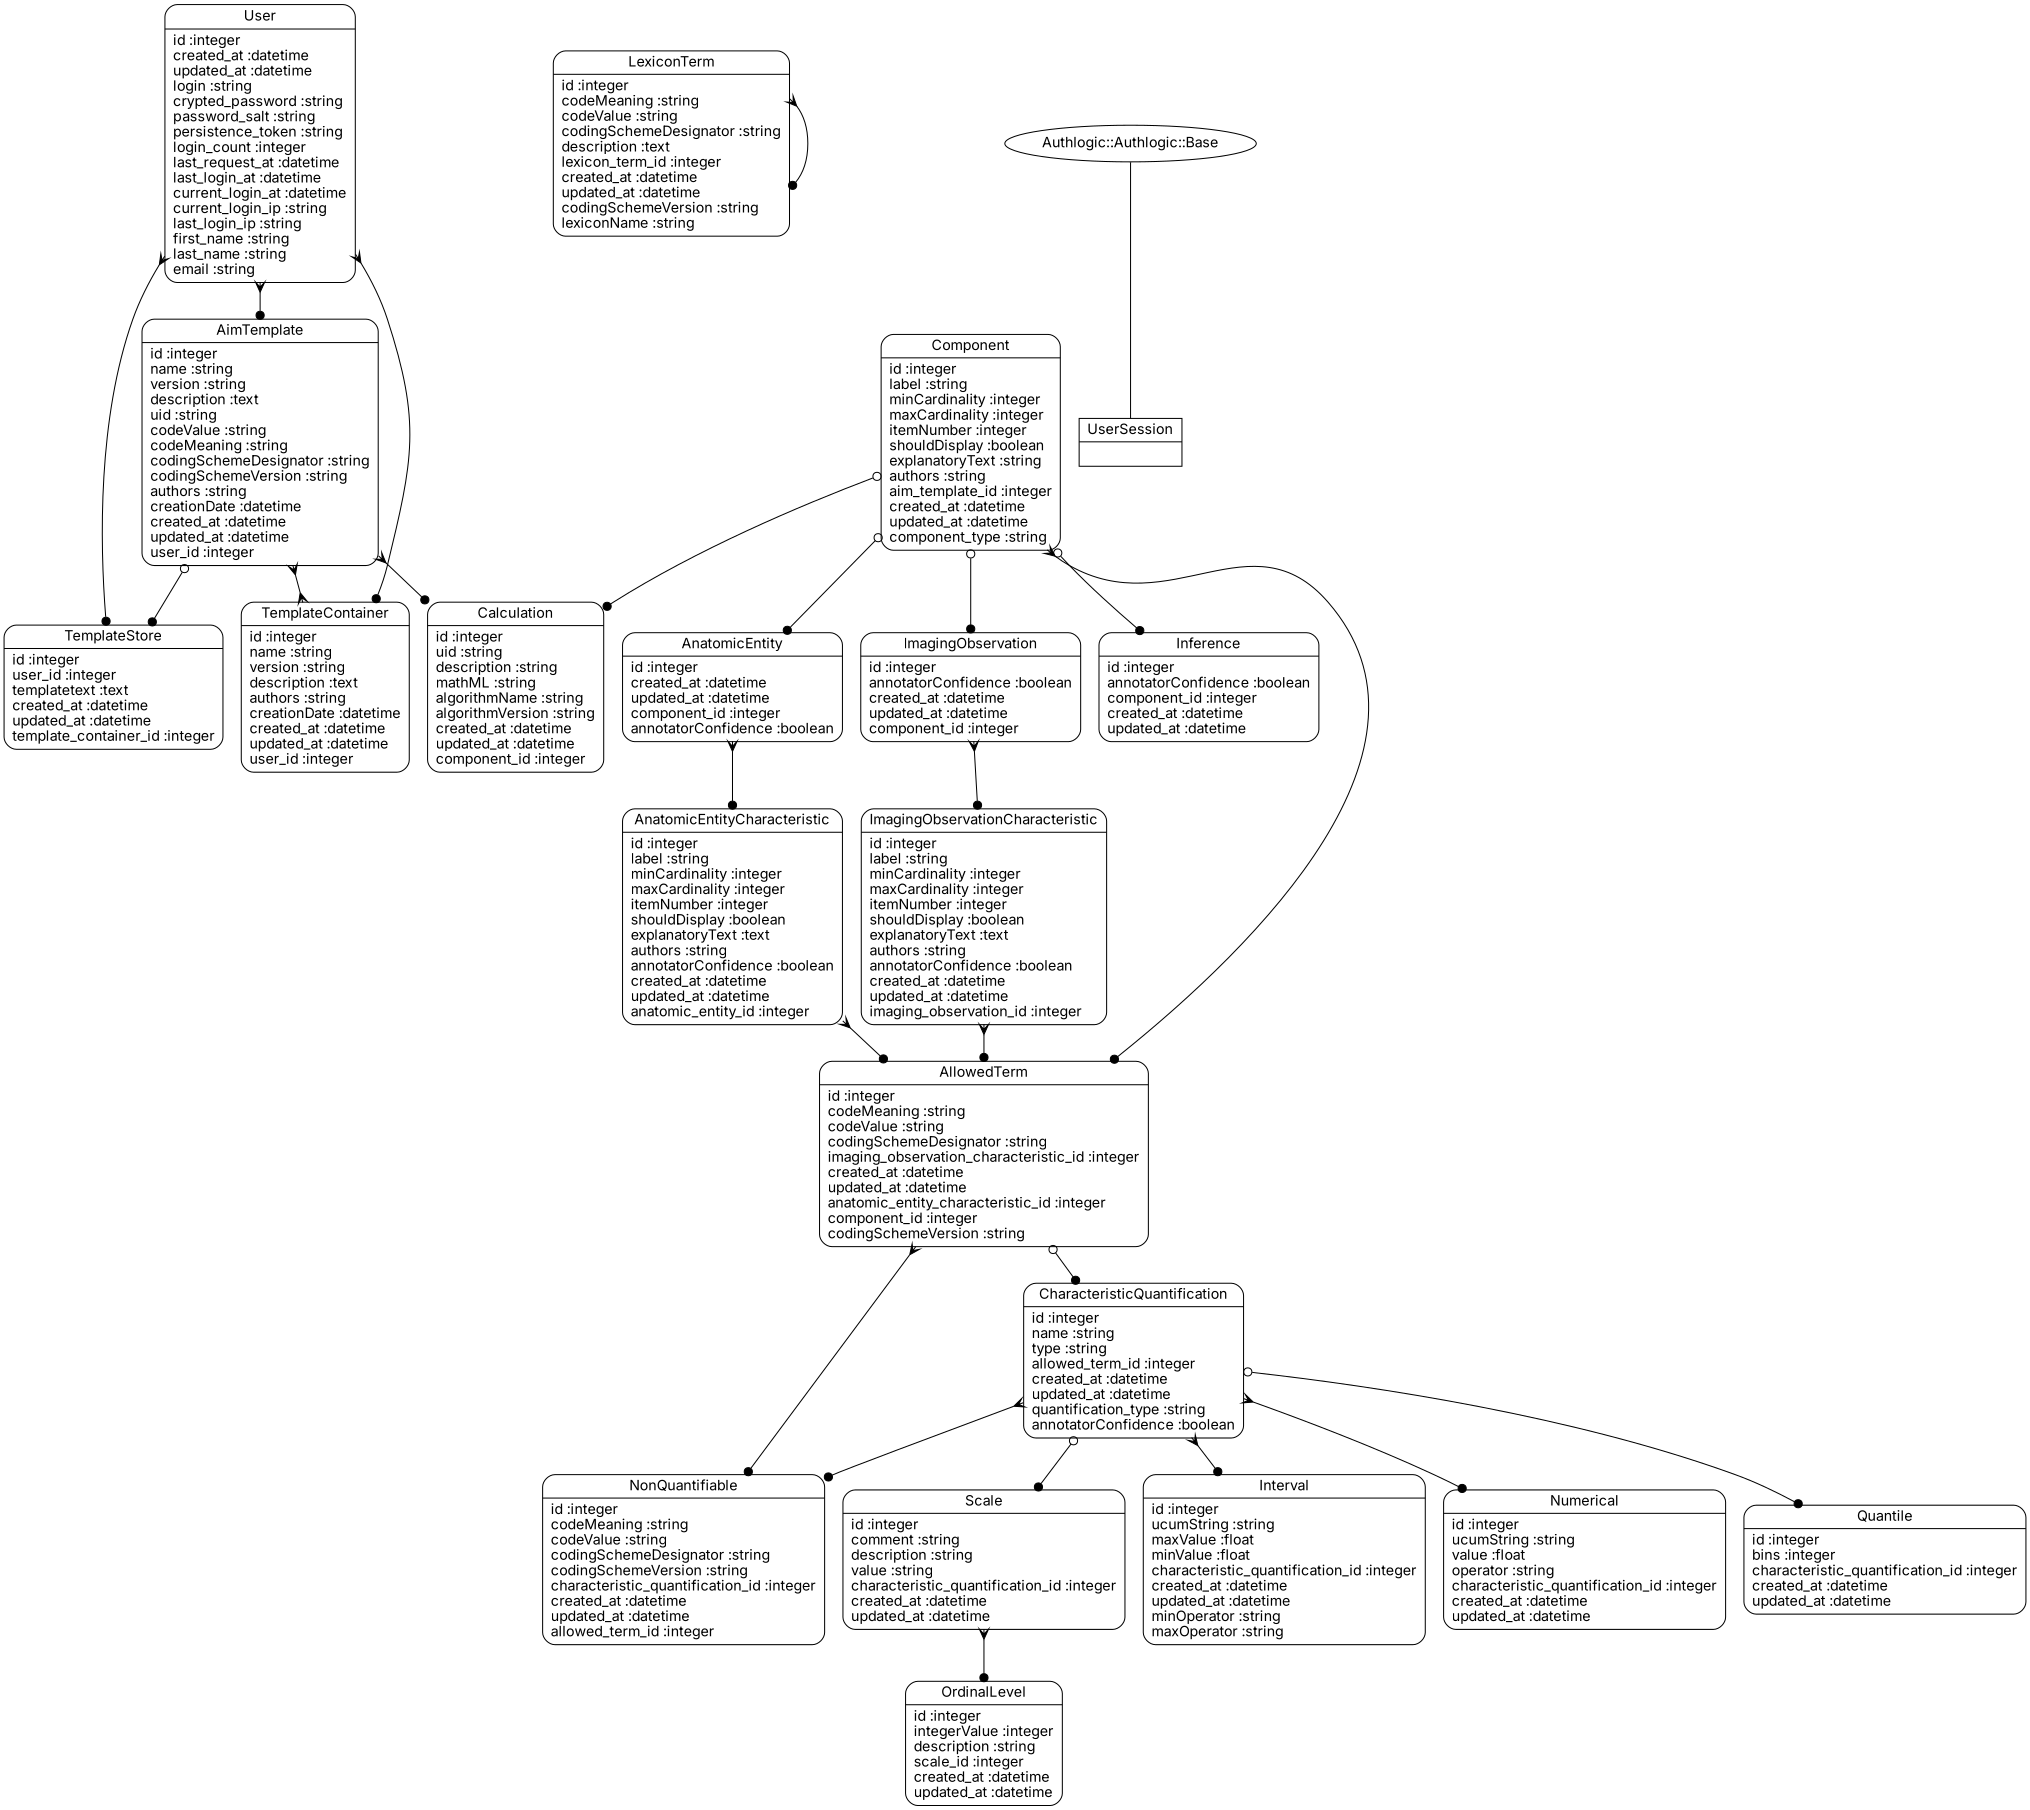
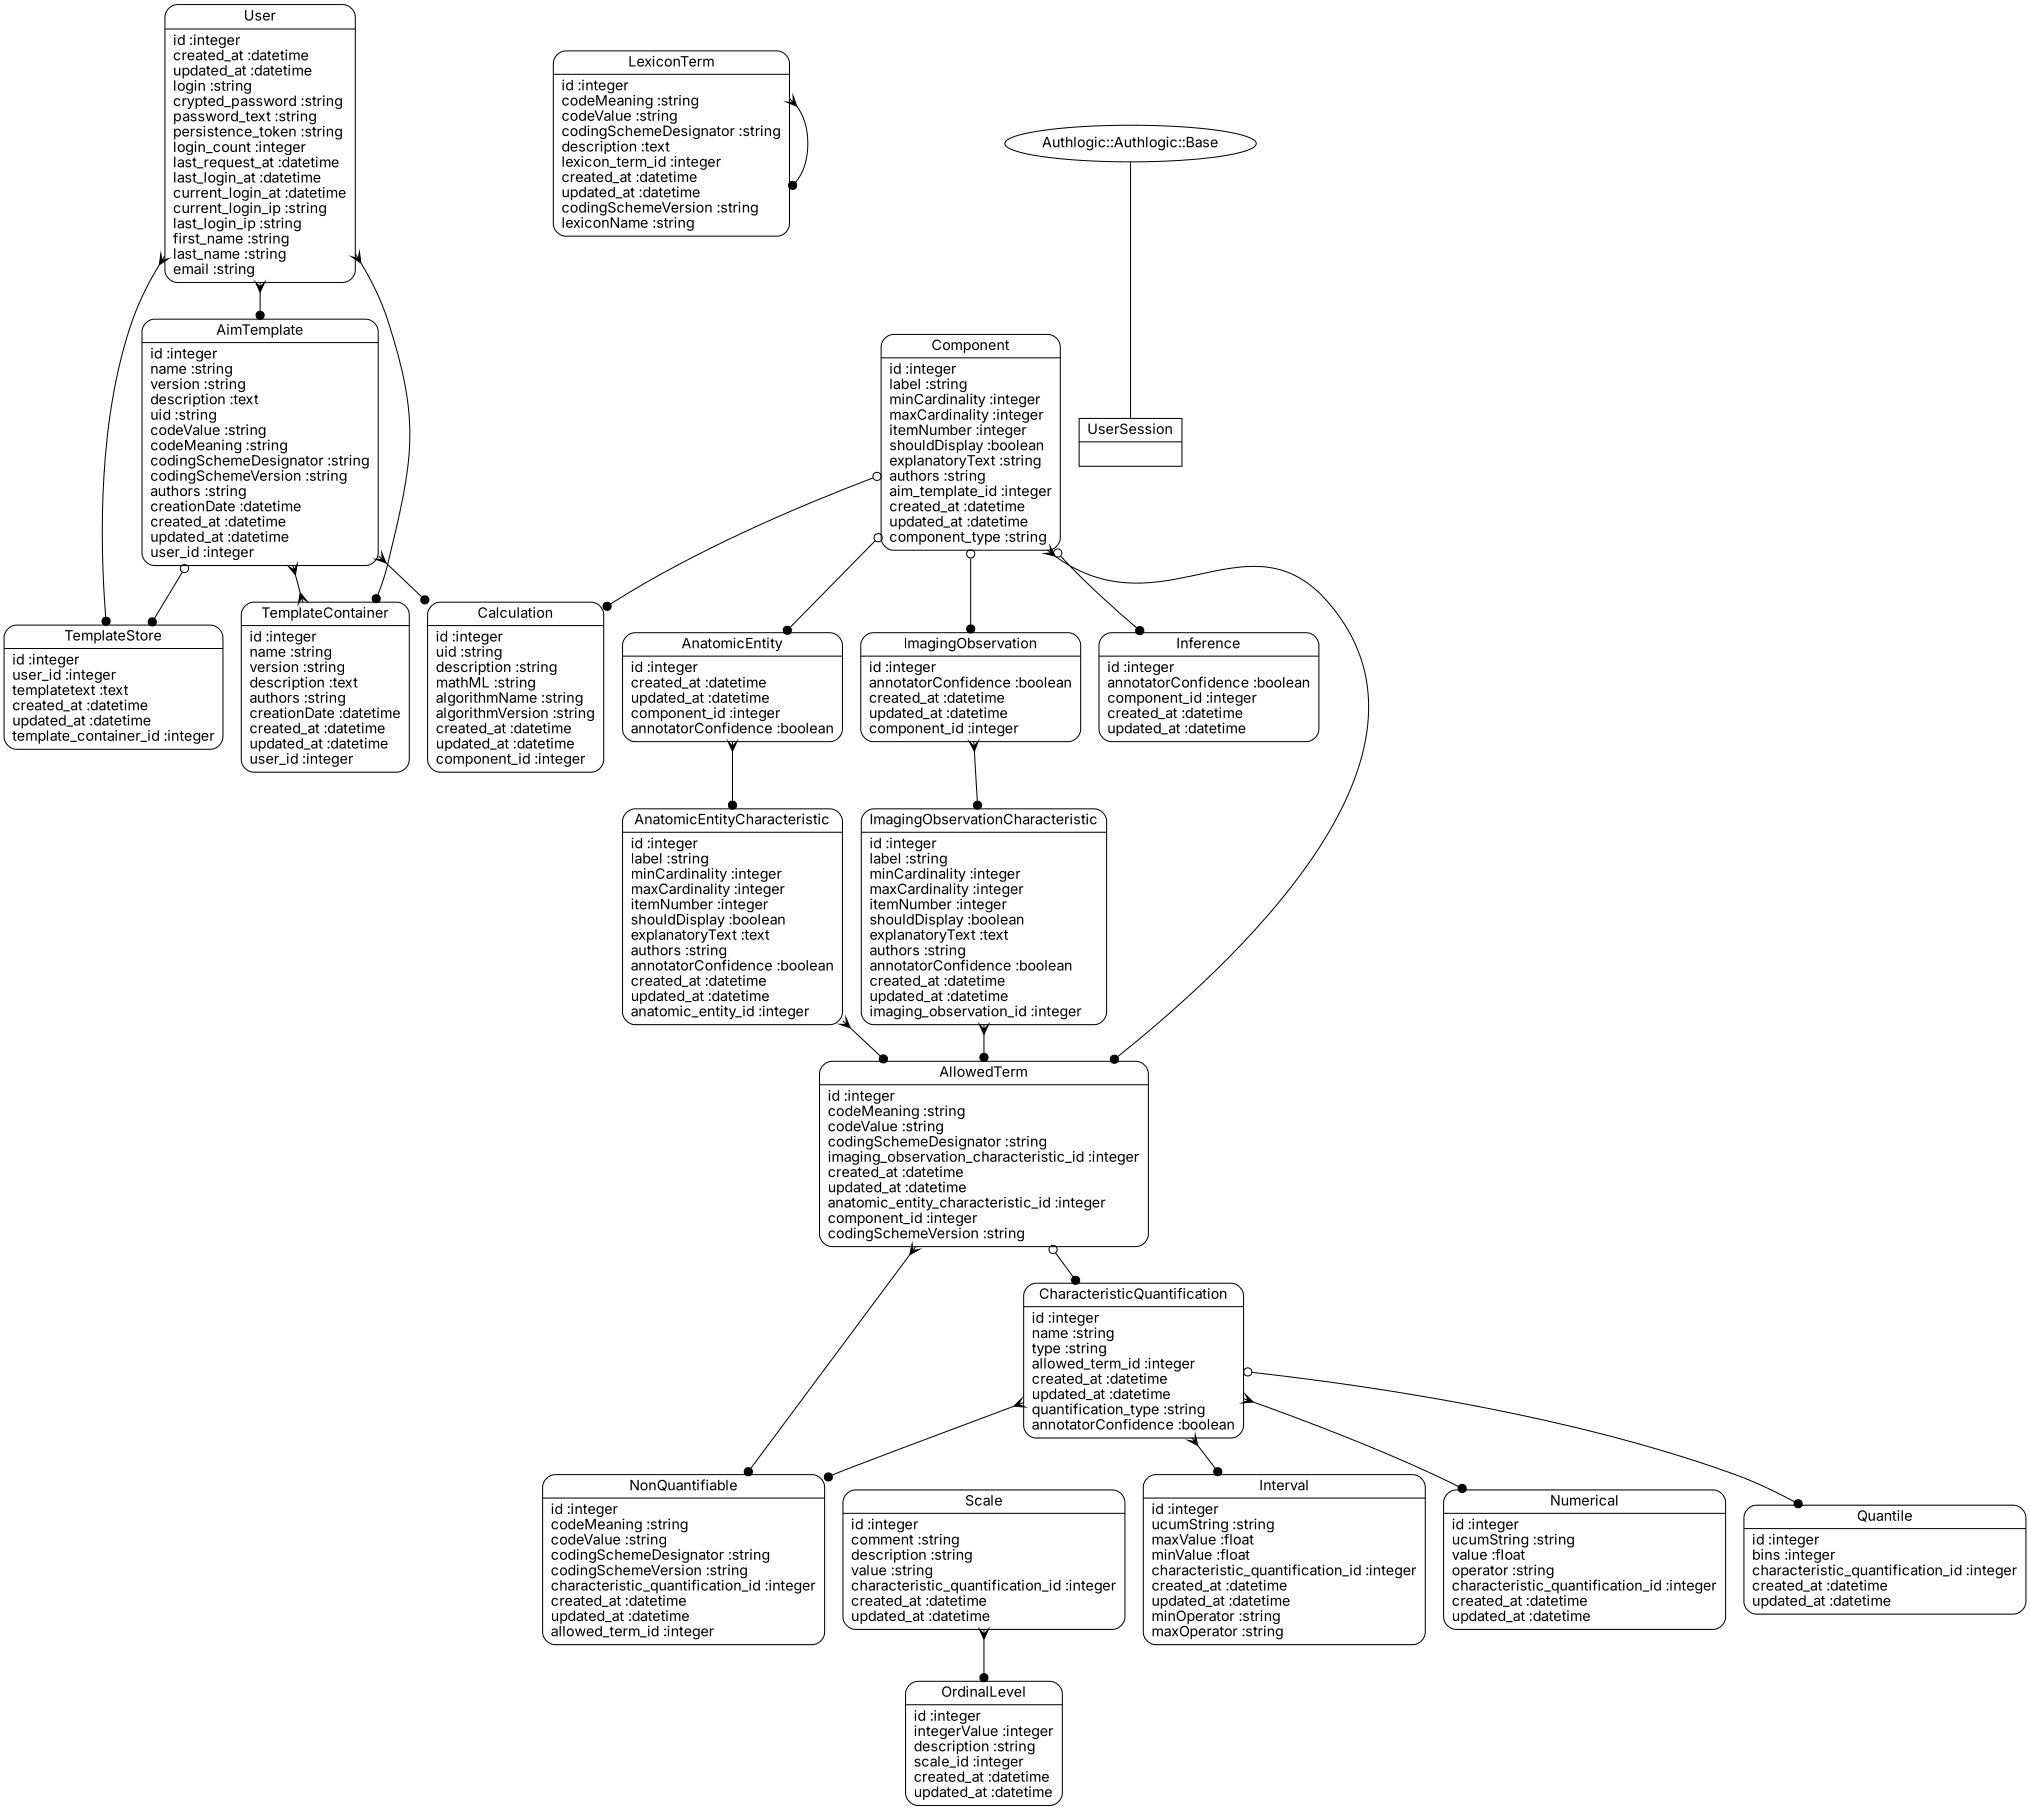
node "User": text "password_salt :string" -> "password_text :string"
edge "CharacteristicQuantification" -- "Scale": removed
